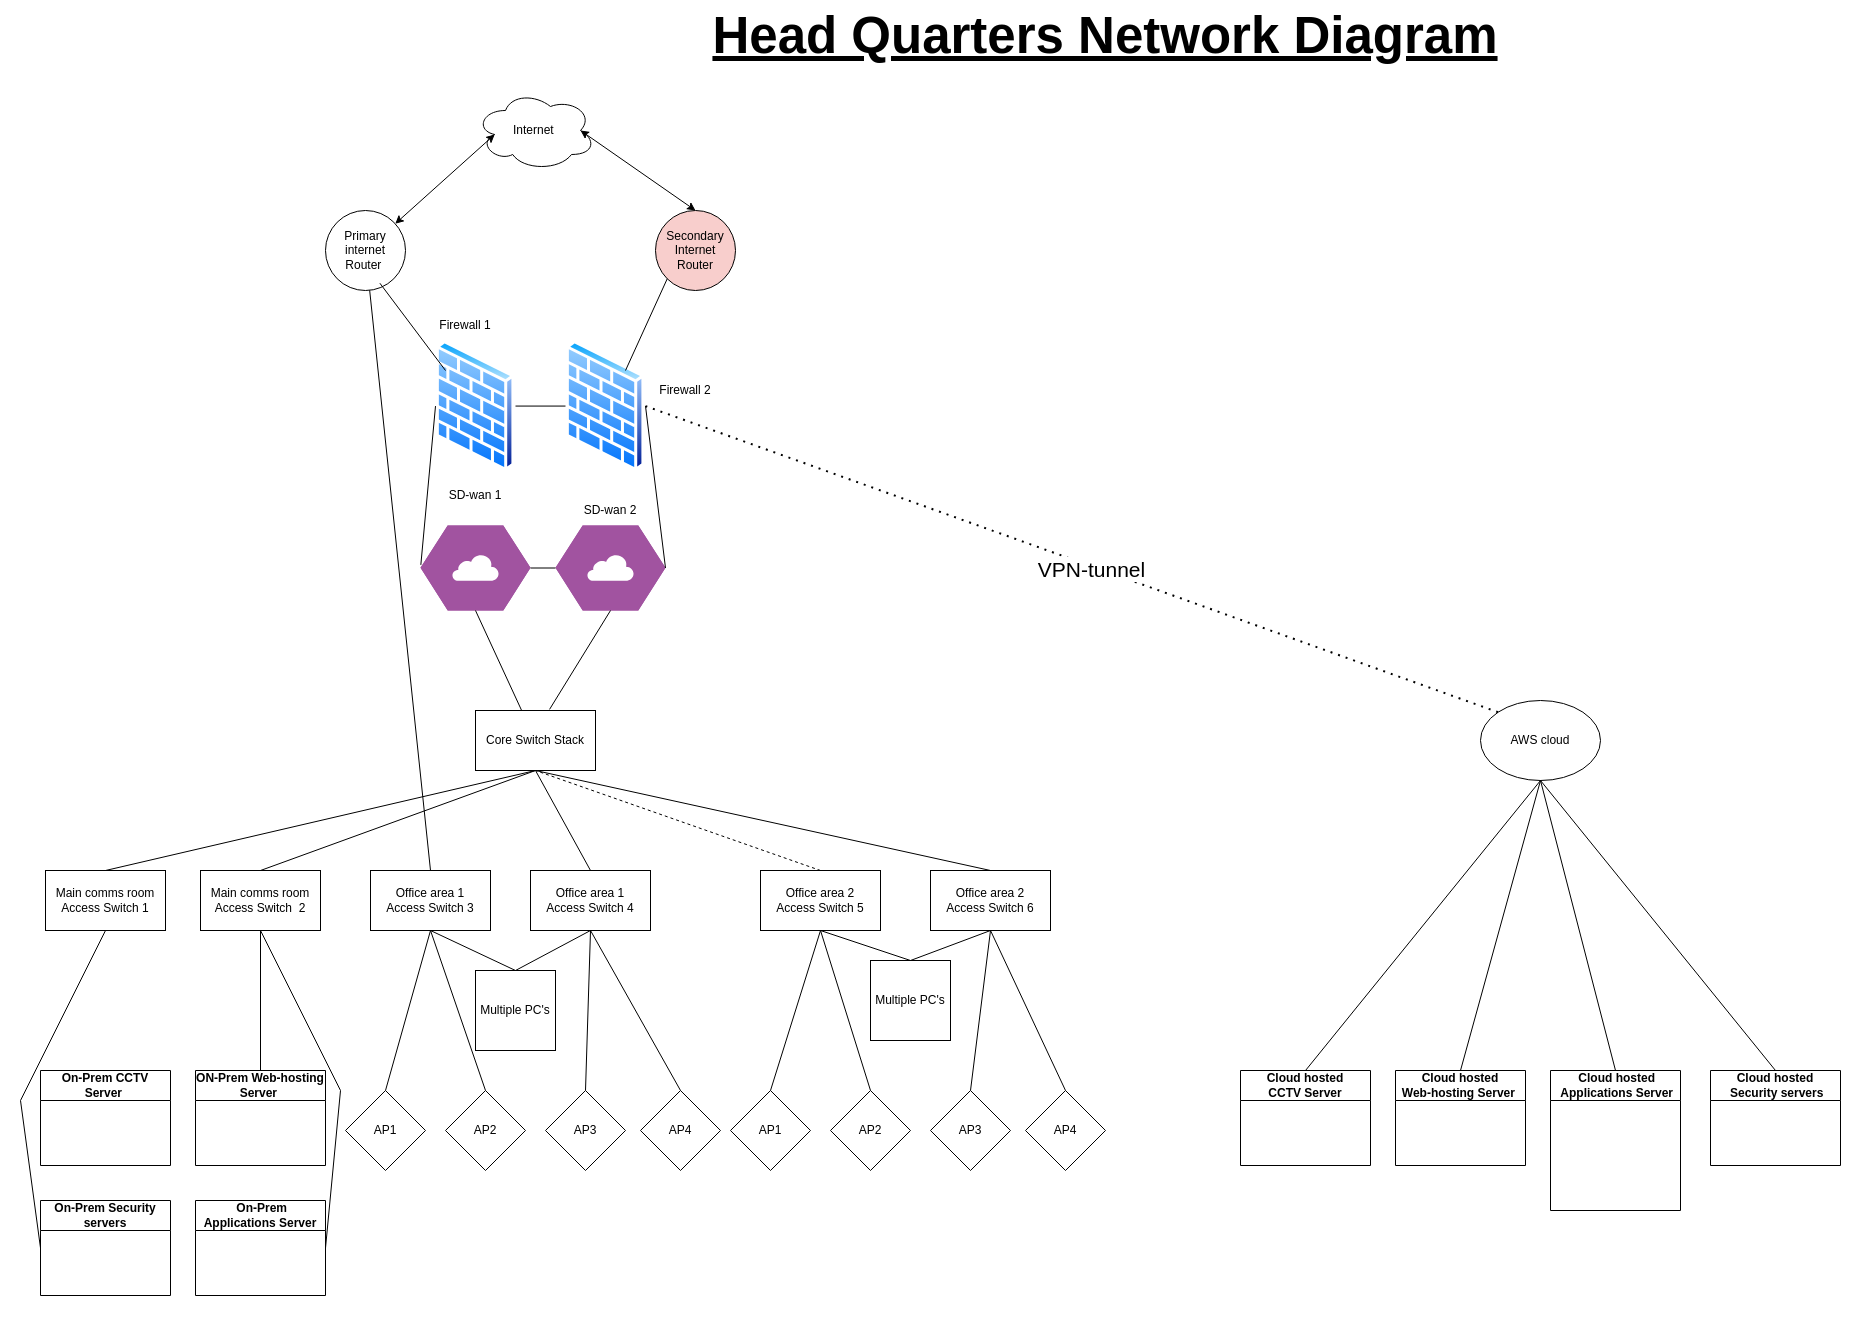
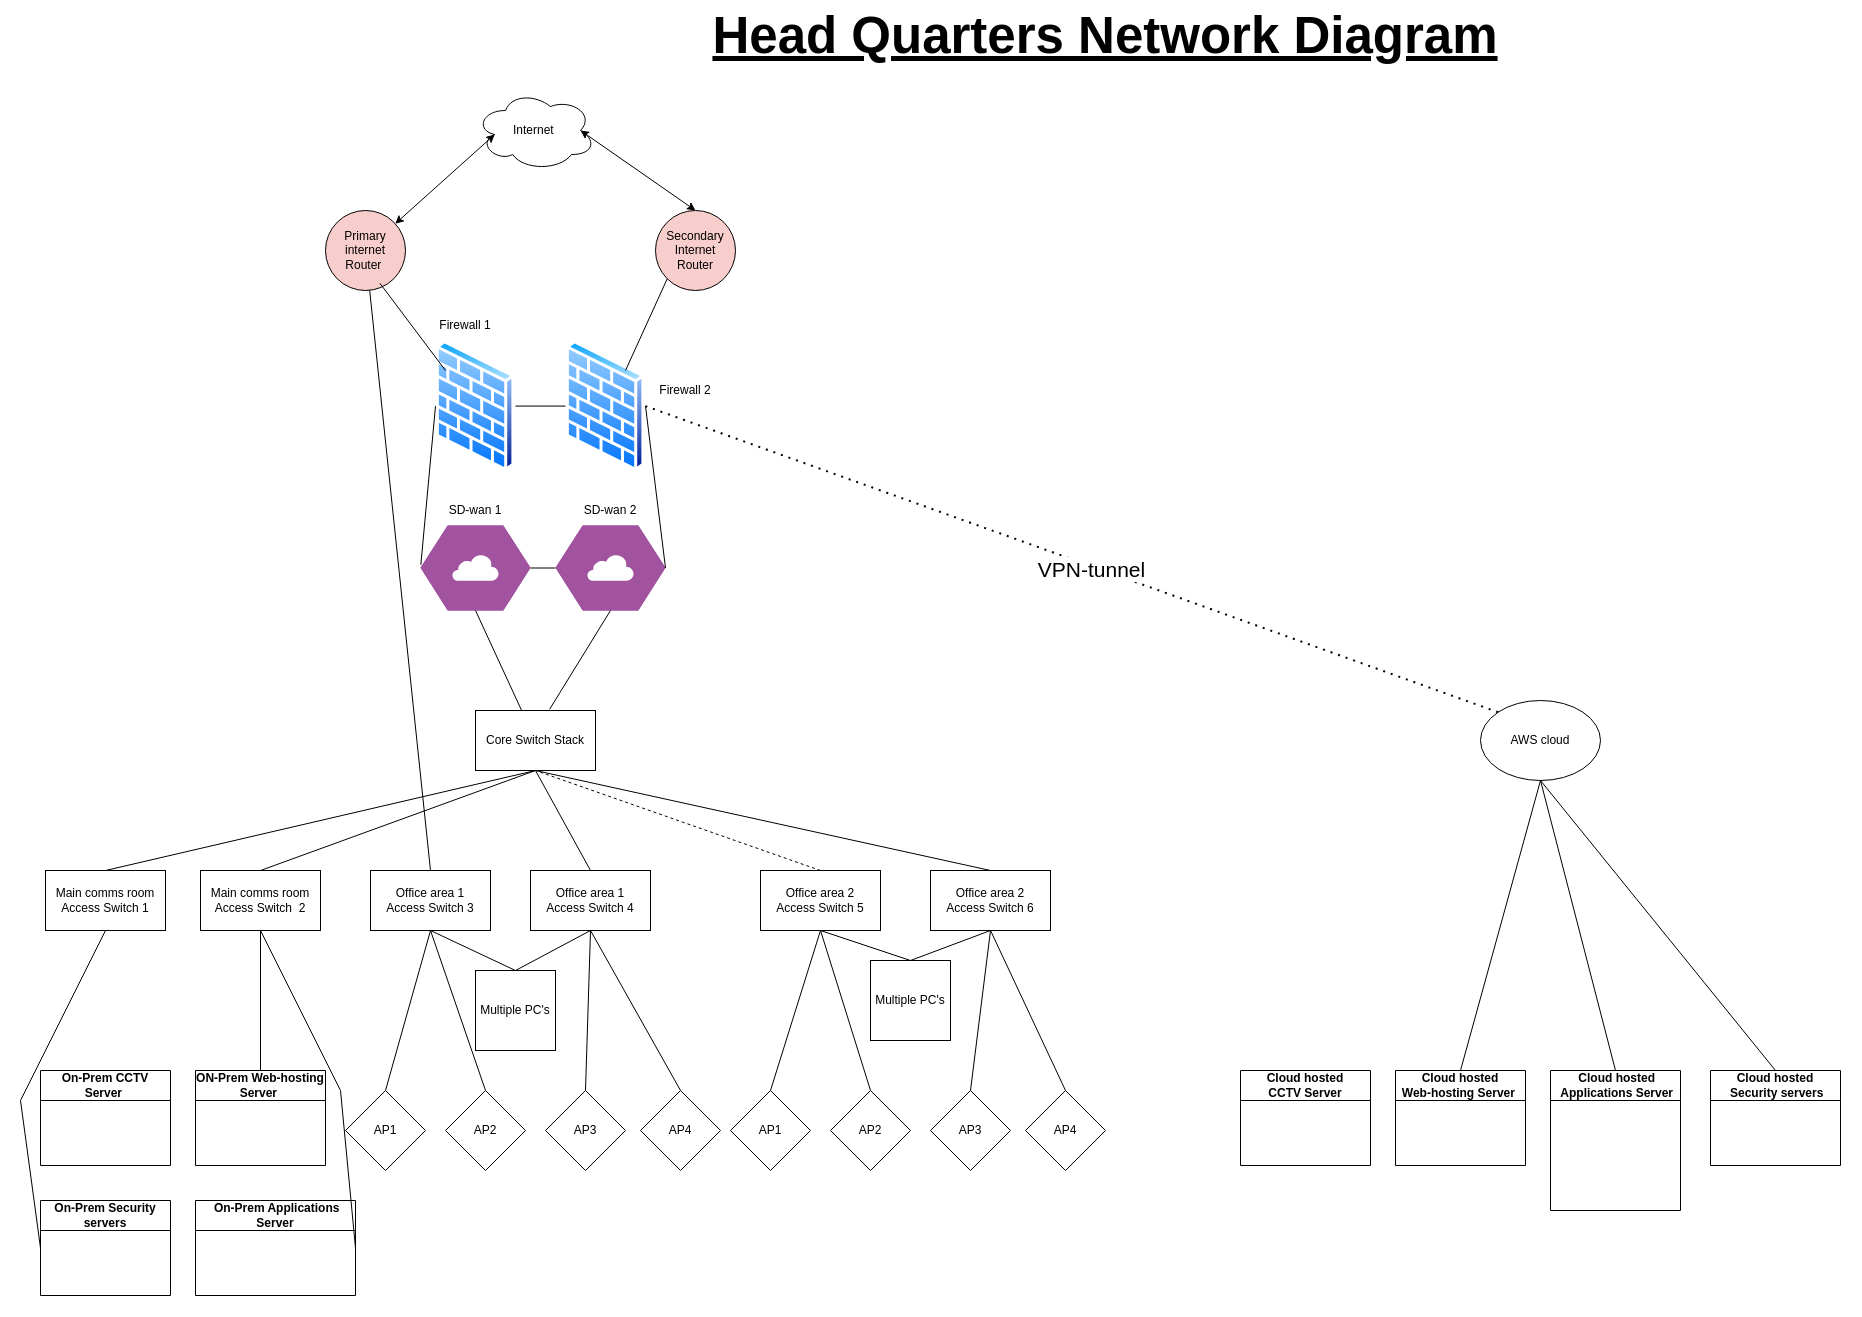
node "Primary internet Router": fillcolor #ffffff -> #f8cecc
node "SD-wan 1": moved (476, 496) -> (476, 511)
edge "AWS cloud" -- "Cloud hosted CCTV Server": removed
node "On-Prem Applications Server": size 130x95 -> 160x95
